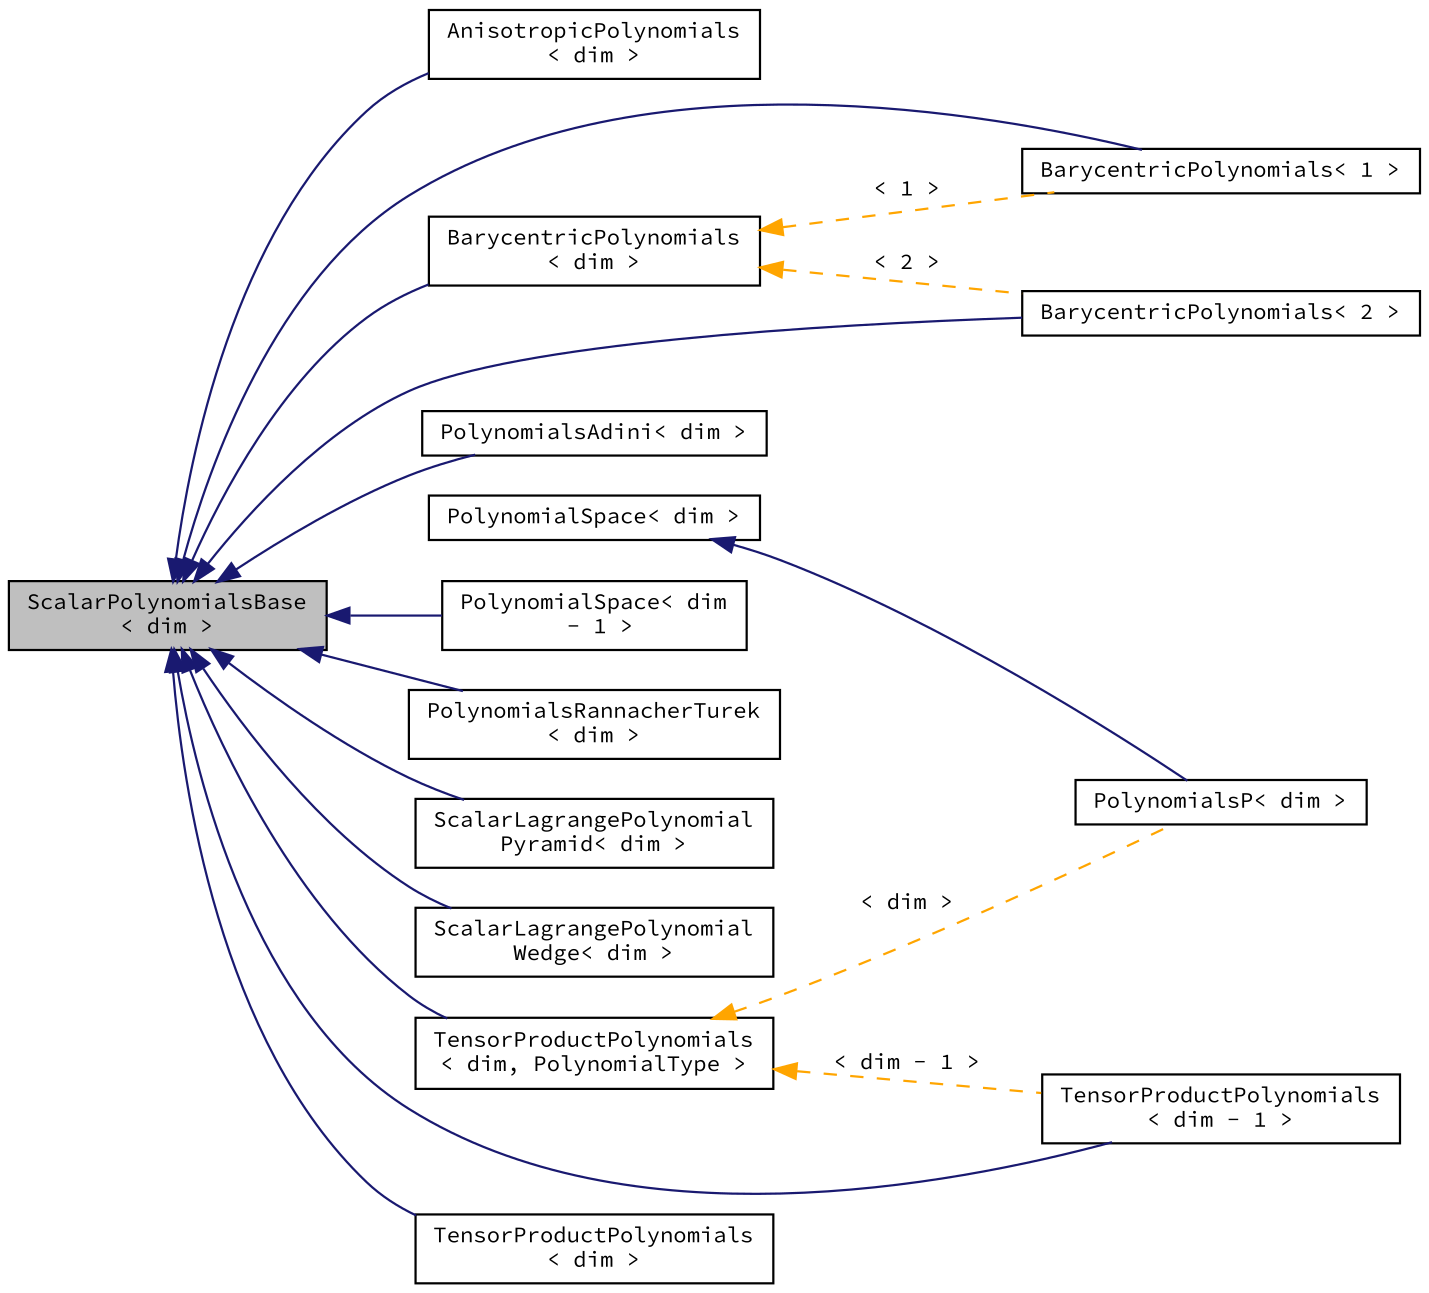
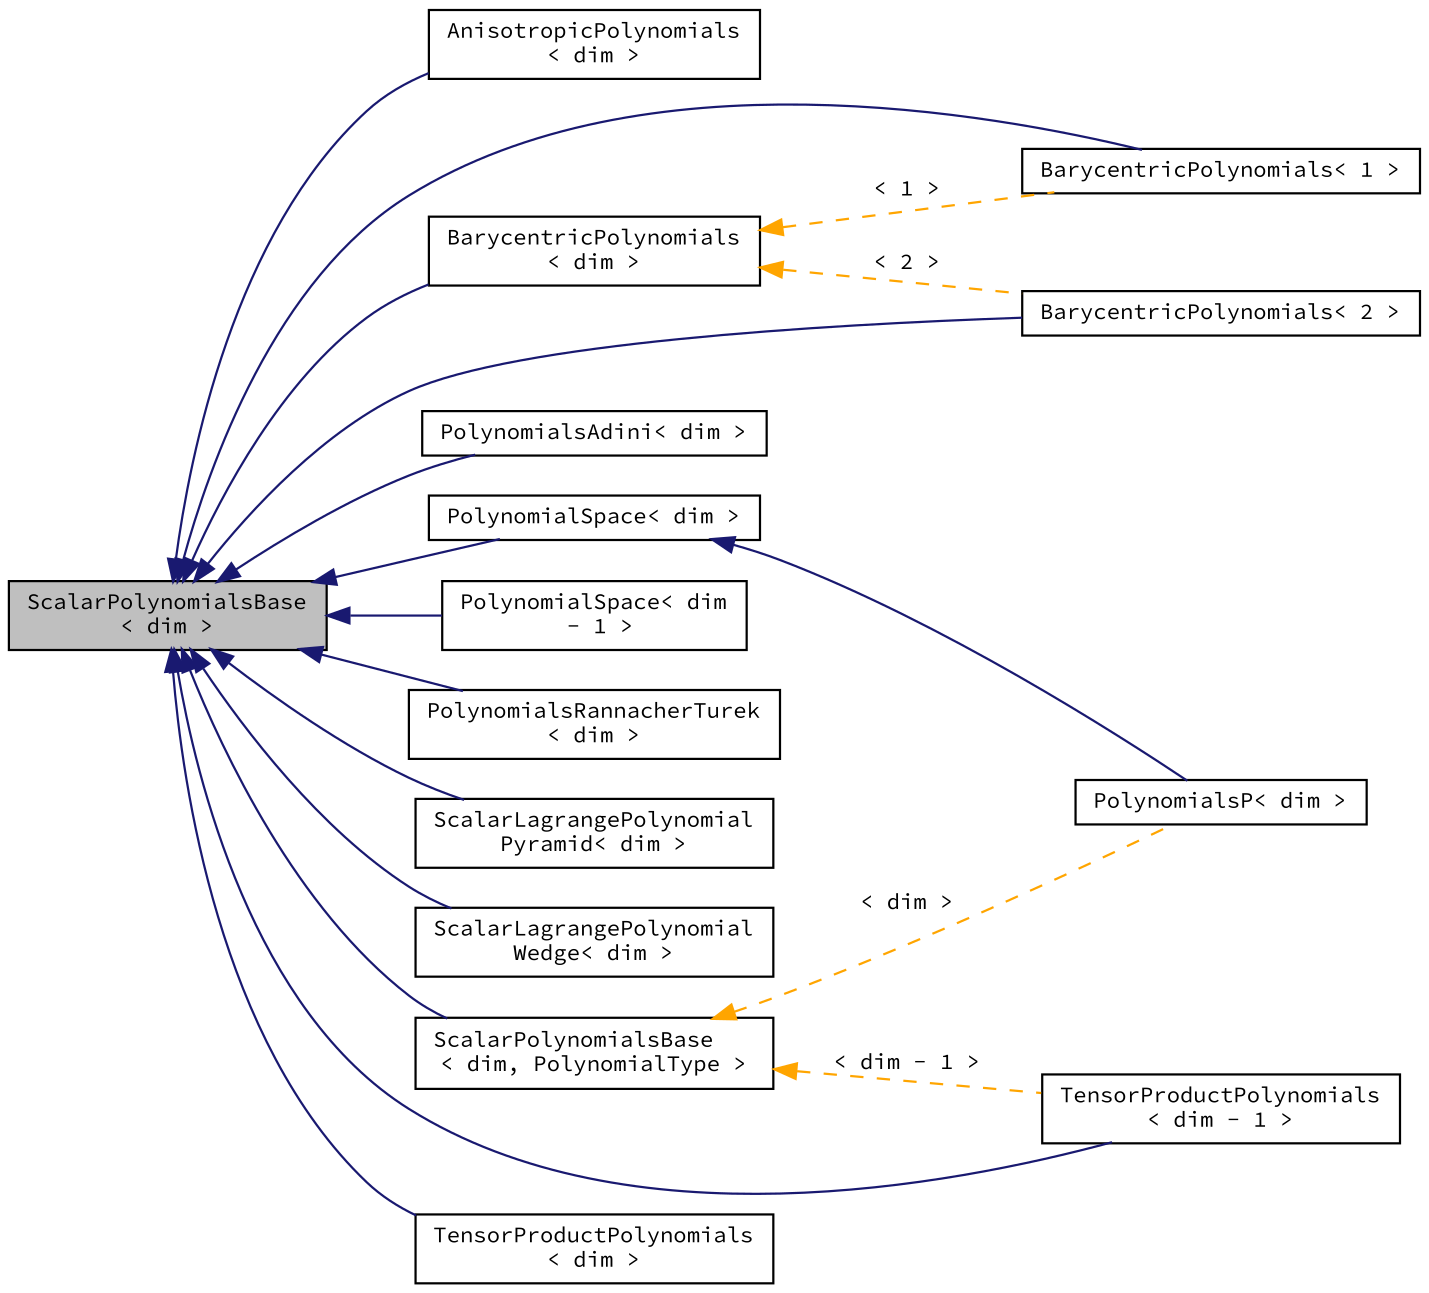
edge "PolynomialSpace< dim >" -> "ScalarPolynomialsBase < dim >": added
node "TensorProductPolynomials < dim, PolynomialType >": label "TensorProductPolynomials < dim, PolynomialType >" -> "ScalarPolynomialsBase < dim, PolynomialType >"
